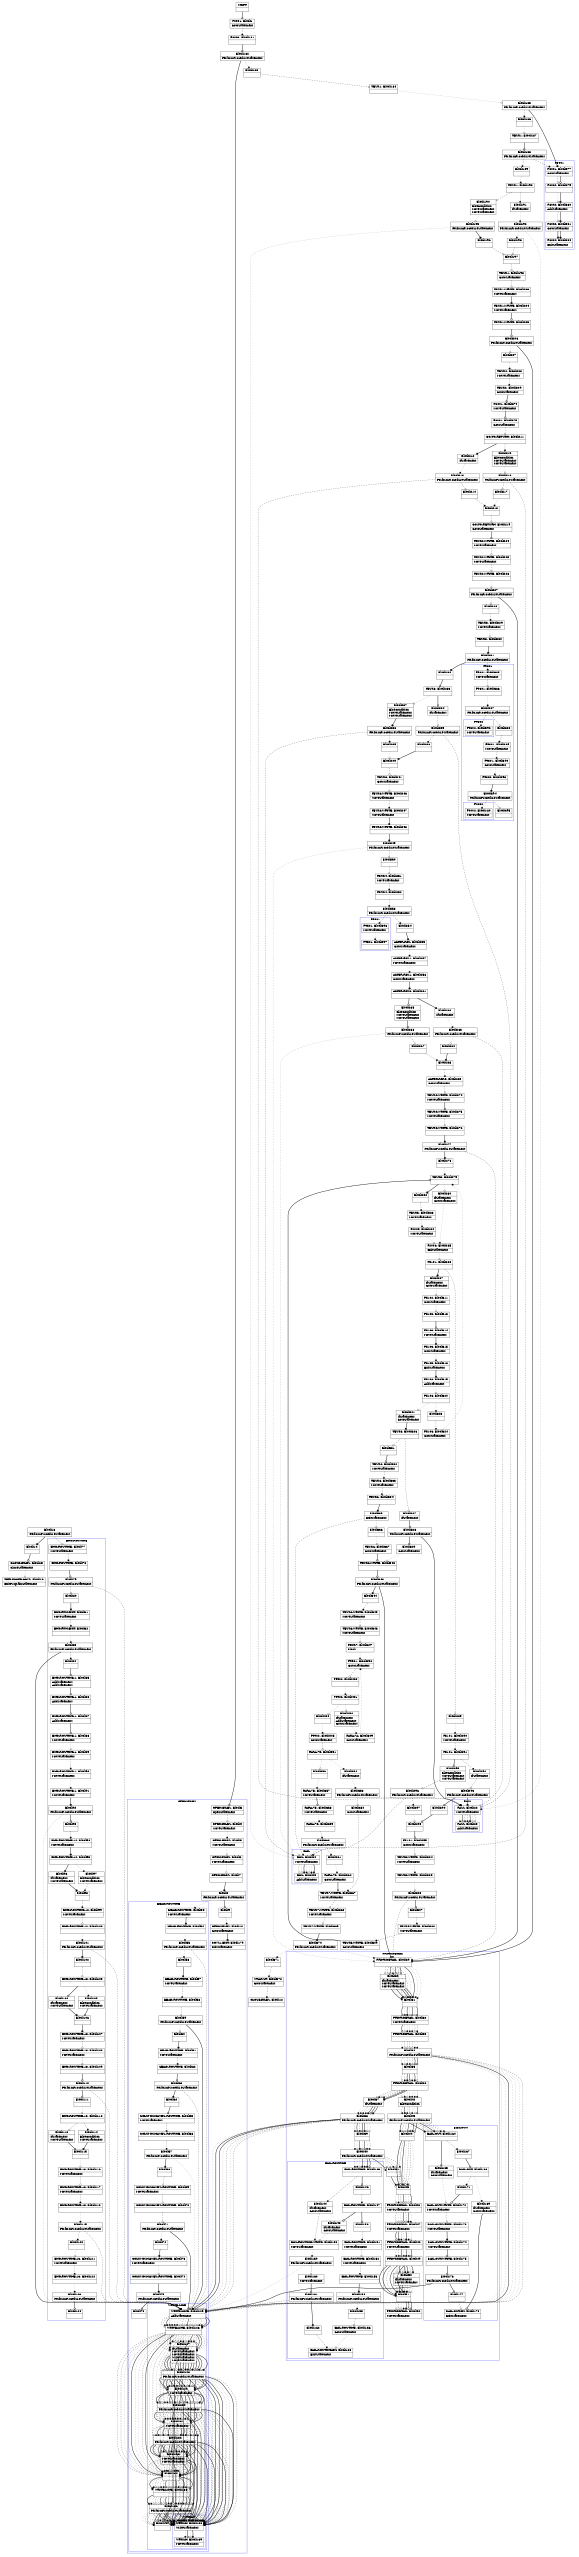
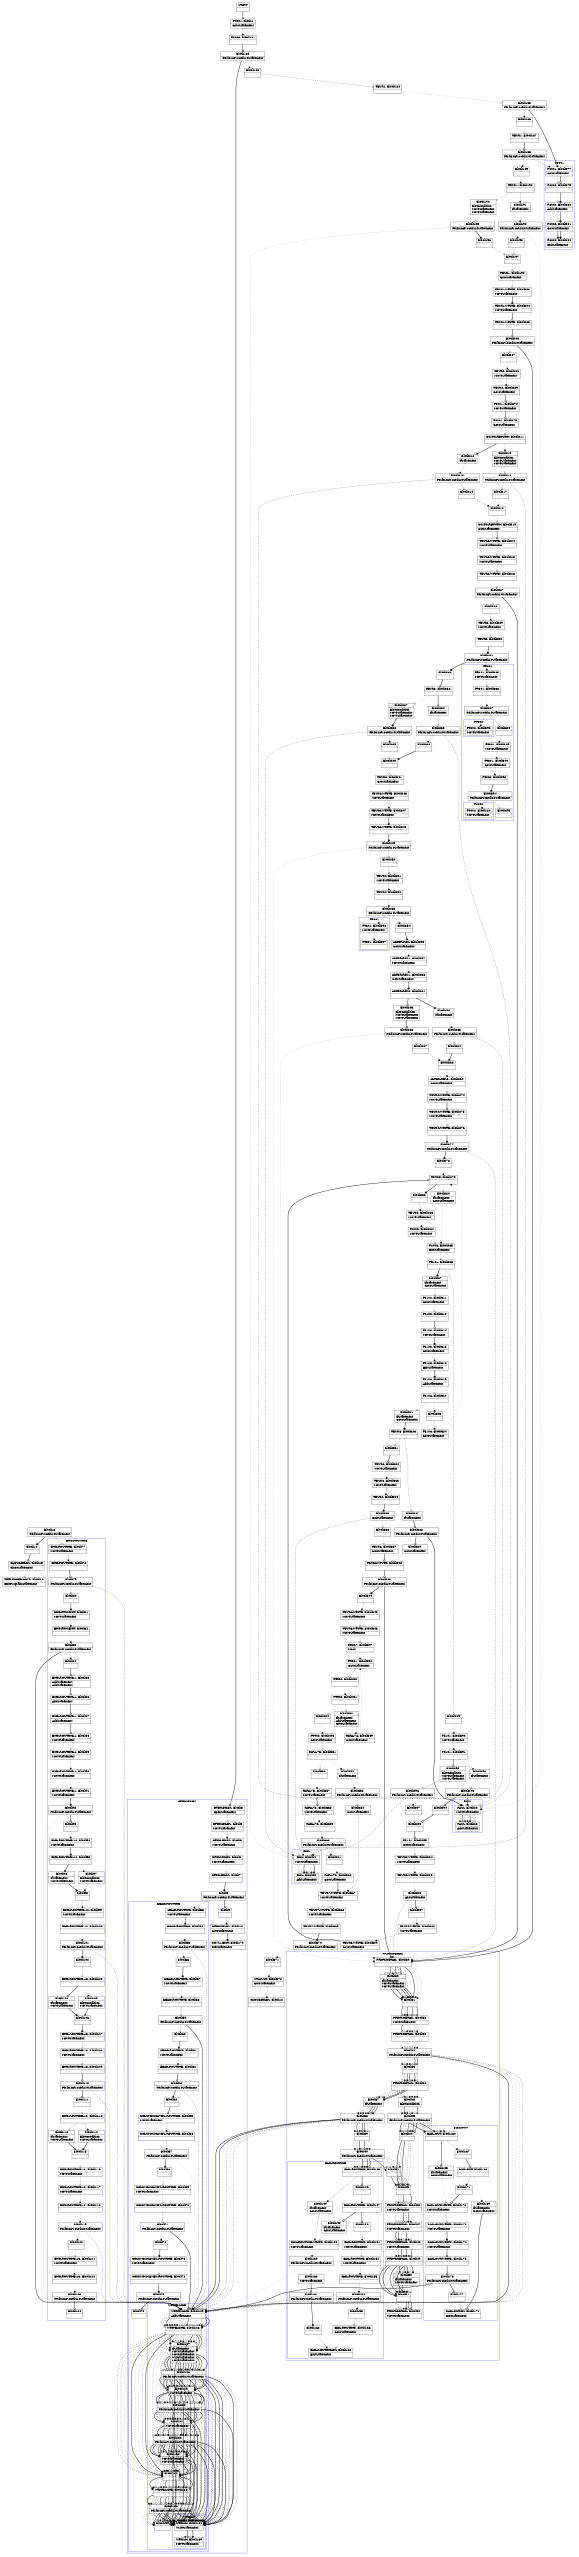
node "Block306": text "PerformProcedureStatement" -> "AddStatement"
edge "FAIL-ROUTINE. Block153" -> "Block154": style bold -> dashed
